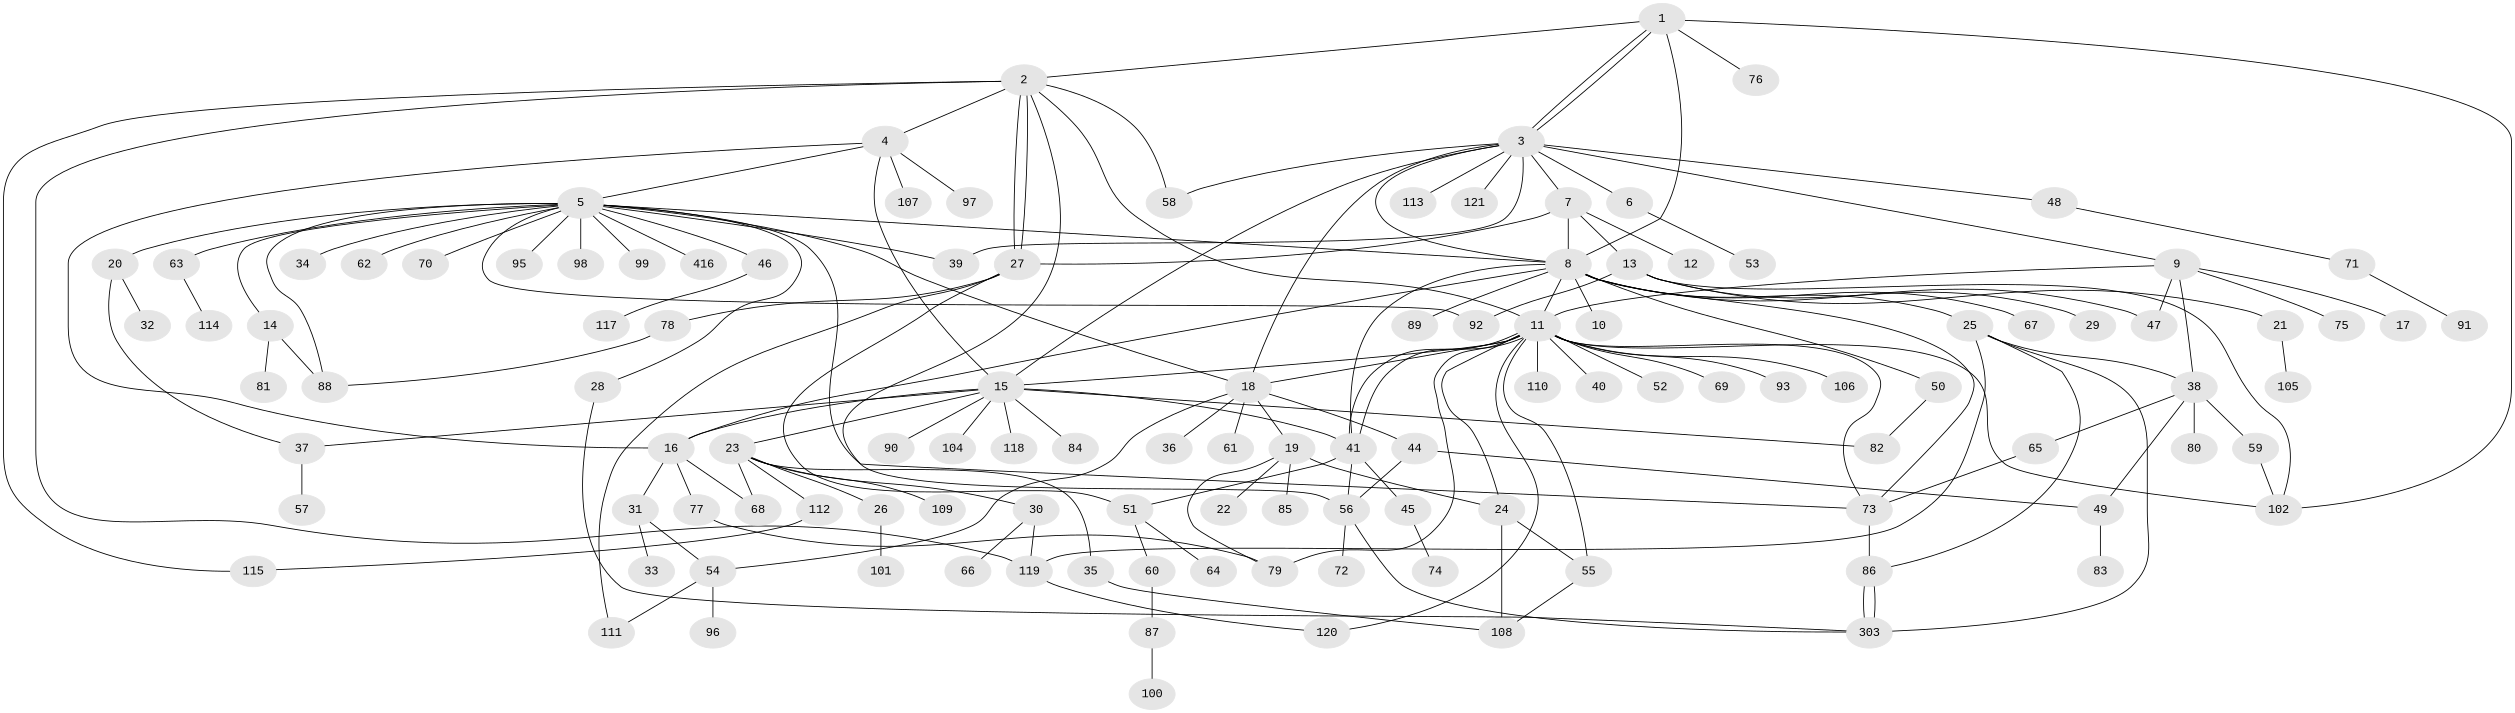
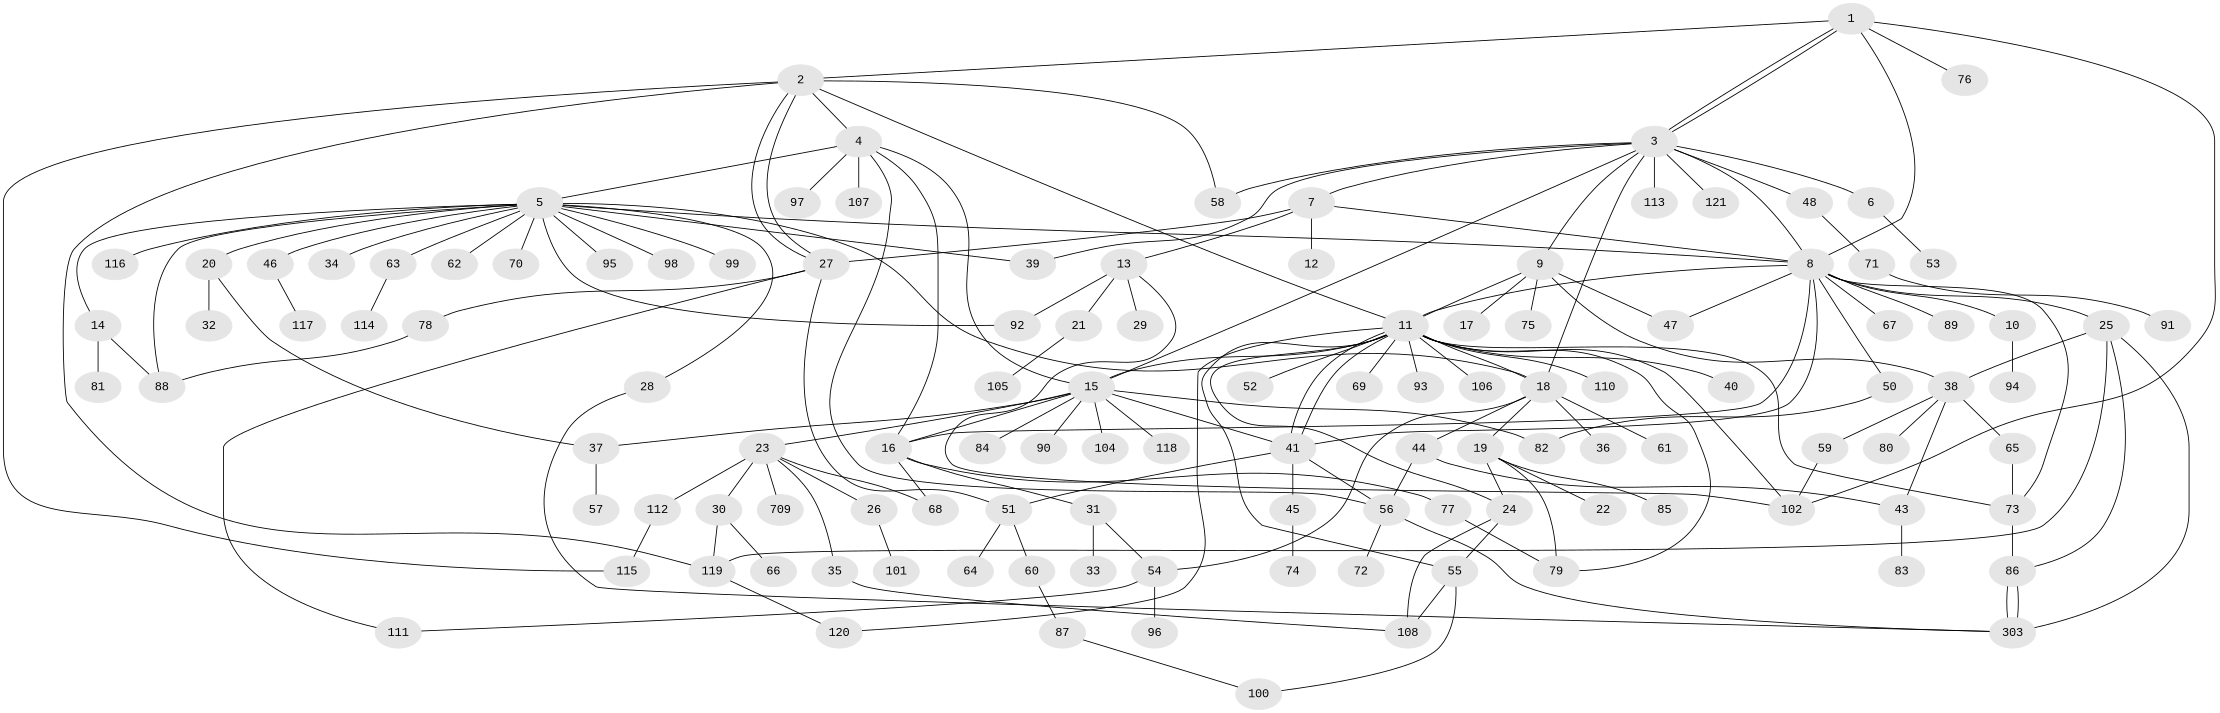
node "416": label "416" -> "116"
node "94": added
edge "2" -- "56": now "4" -- "56"
edge "5" -- "73": removed
node "109": label "109" -> "709"
node "49": label "49" -> "43"
edge "55" -- "100": added
